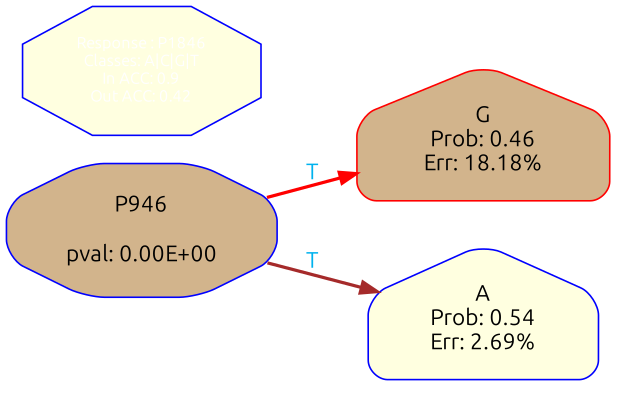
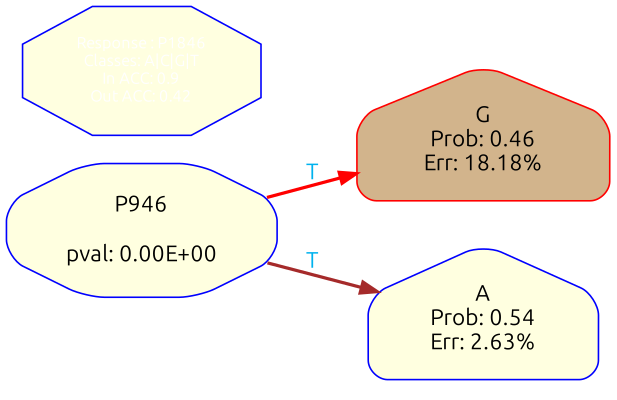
node "P946 pval: 0.00E+00": fillcolor tan -> lightyellow
node "A Prob: 0.54 Err: 2.69%": label "A Prob: 0.54 Err: 2.69%" -> "A Prob: 0.54 Err: 2.63%"
